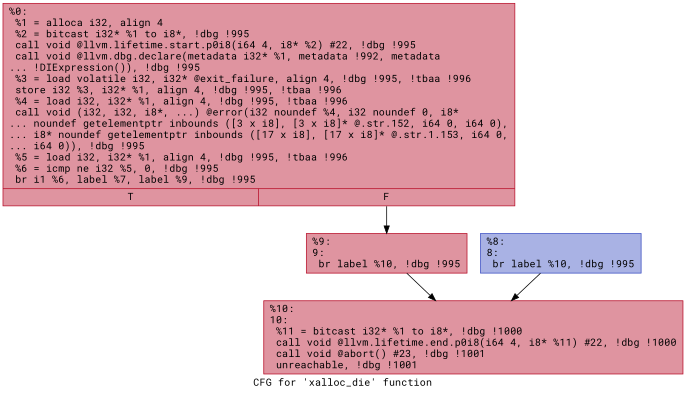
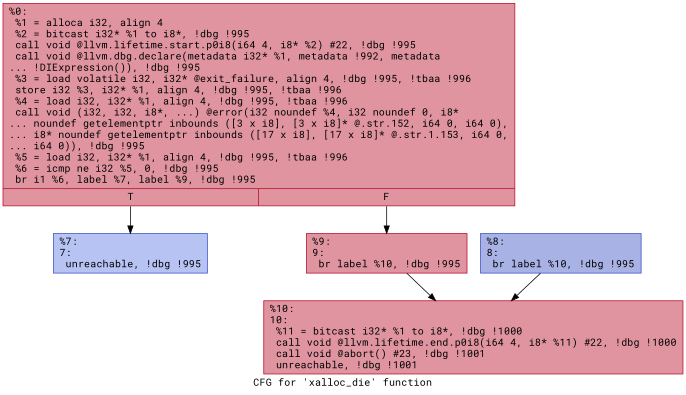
node "%7:": added
